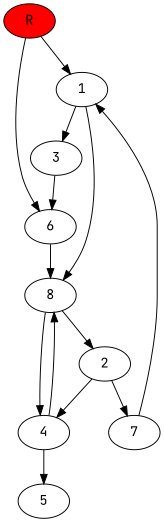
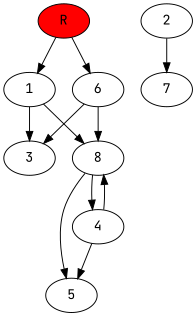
edge "3" -> "6": reversed
edge "7" -> "1": removed
edge "8" -> "2": now "8" -> "5"
edge "2" -> "4": removed
